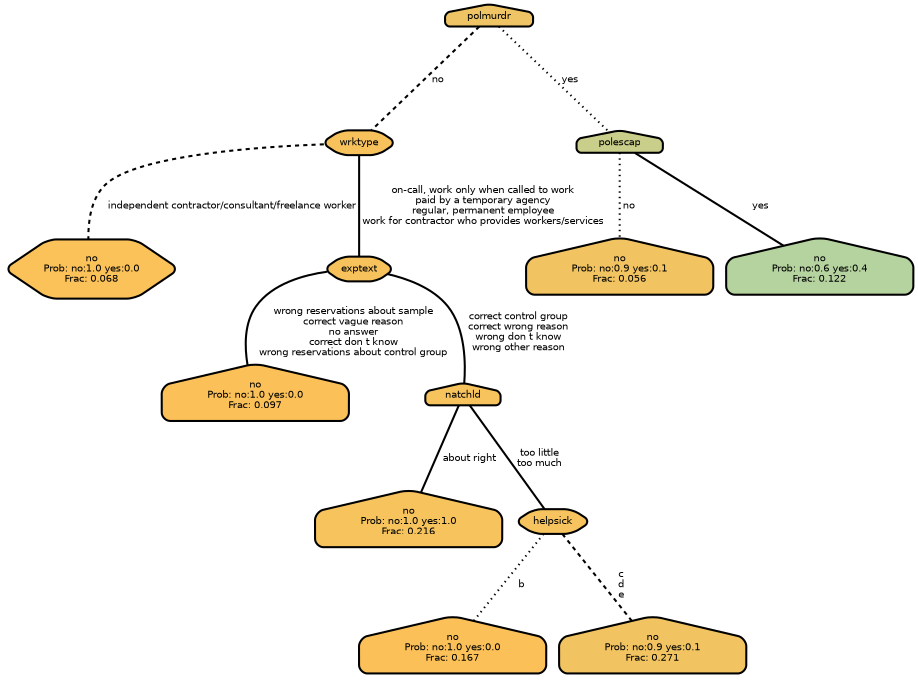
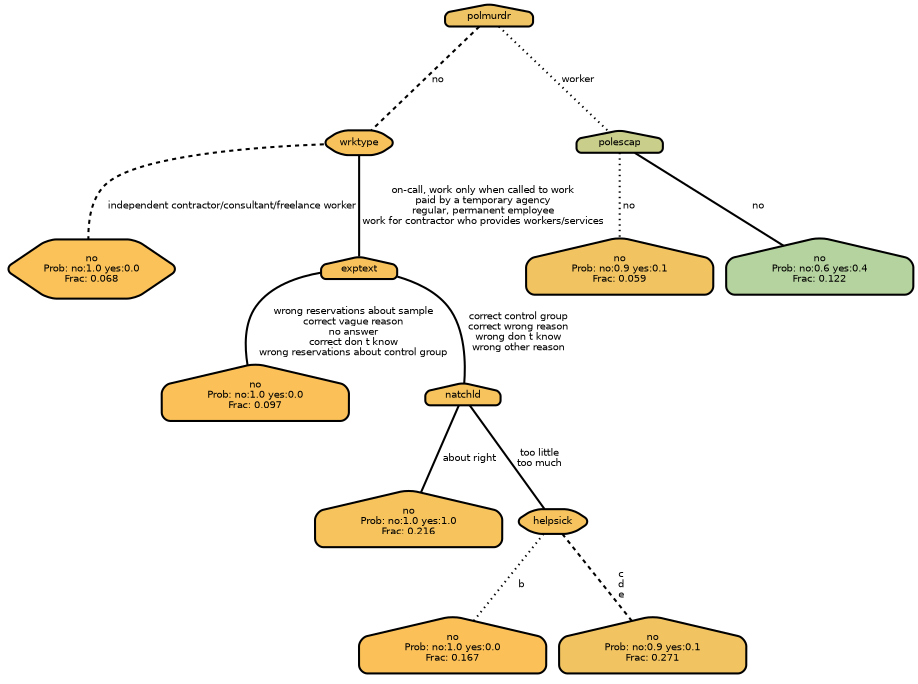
edge "polmurdr" -- "polescap": label " yes" -> " worker"
edge "polescap" -- "no Prob: no:0.6 yes:0.4 Frac: 0.122": label " yes" -> " no"
node "exptext": shape hexagon -> house
node "no Prob: no:0.9 yes:0.1 Frac: 0.056": label "no Prob: no:0.9 yes:0.1 Frac: 0.056" -> "no Prob: no:0.9 yes:0.1 Frac: 0.059"
